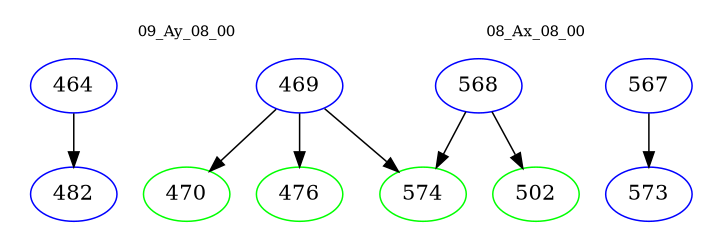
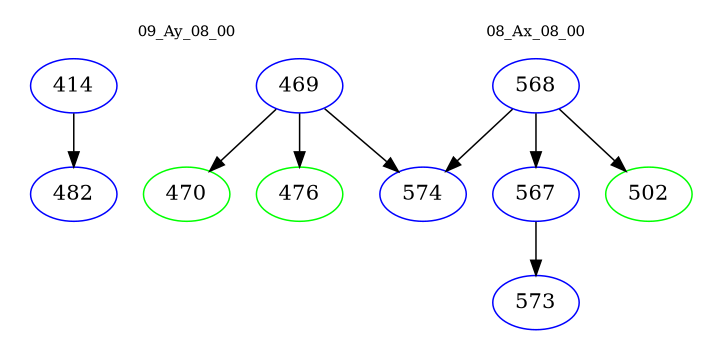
node "464": label "464" -> "414"
edge "568" -> "567": added
node "574": color green -> blue
